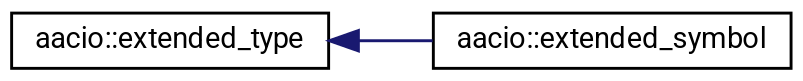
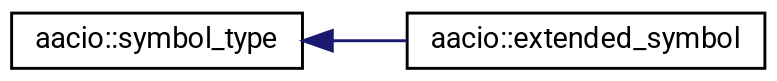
node "aacio::extended_type": label "aacio::extended_type" -> "aacio::symbol_type"
